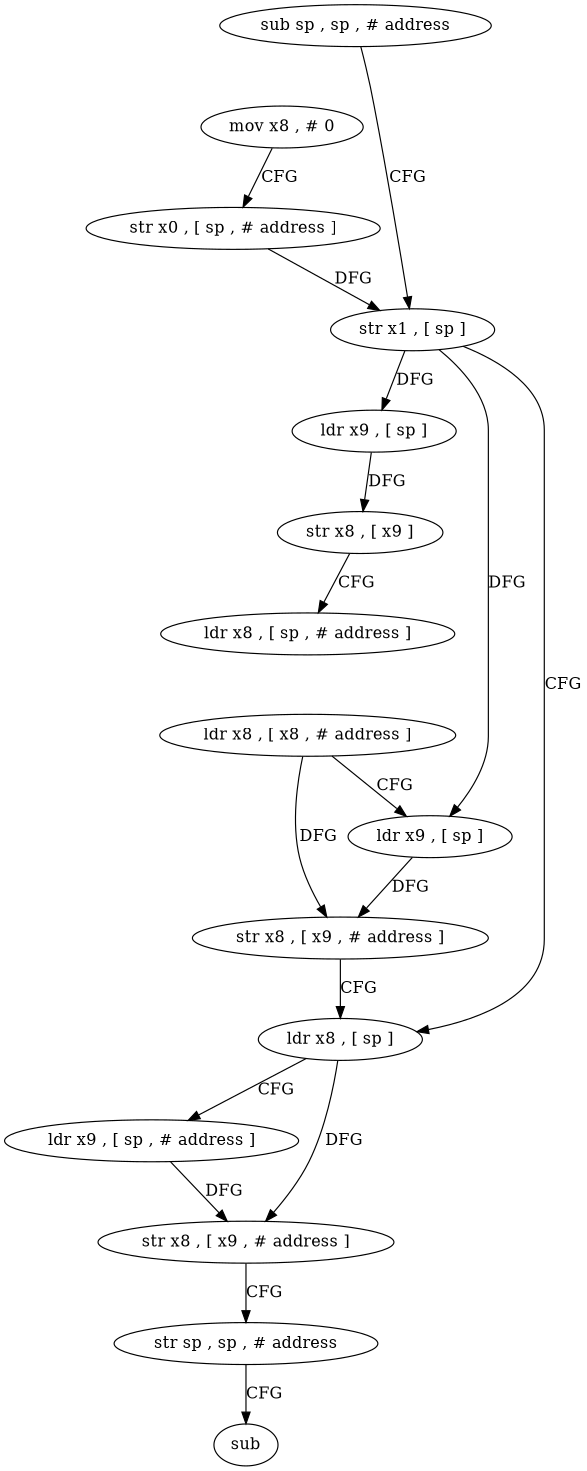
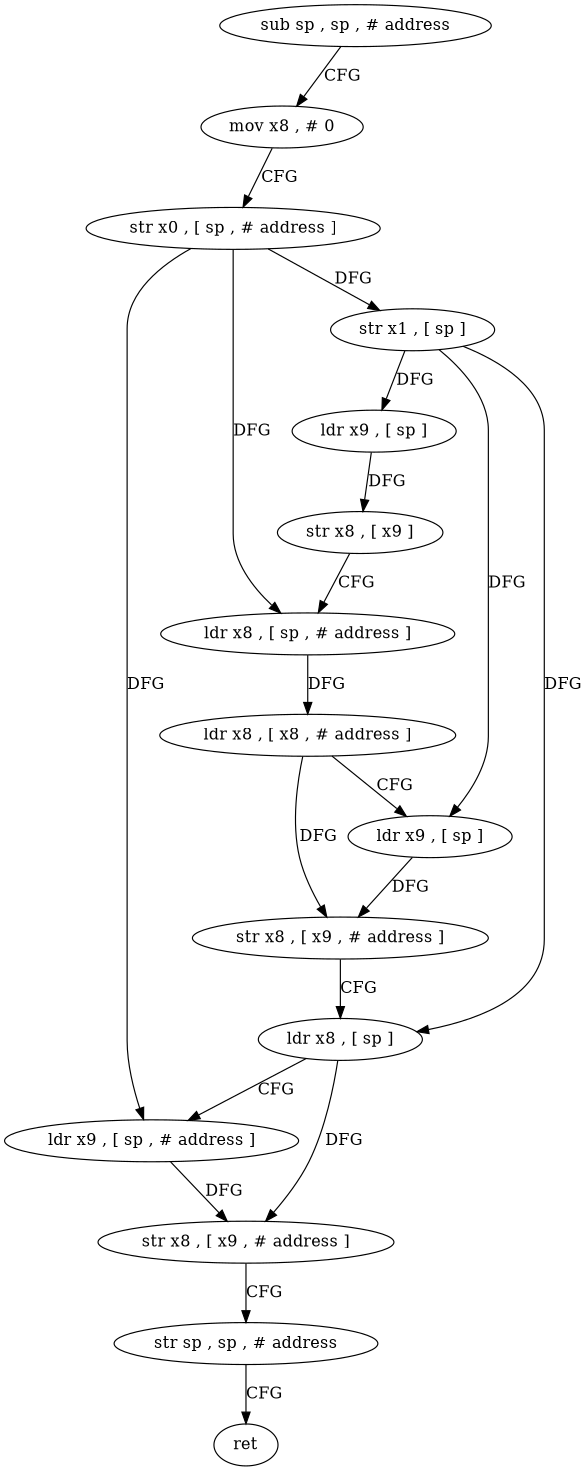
edge "sub sp , sp , # address" -> "str x1 , [ sp ]": now "sub sp , sp , # address" -> "mov x8 , # 0"
edge "str x0 , [ sp , # address ]" -> "ldr x8 , [ sp , # address ]": added, label "DFG"
edge "str x0 , [ sp , # address ]" -> "ldr x9 , [ sp , # address ]": added, label "DFG"
edge "ldr x8 , [ sp , # address ]" -> "ldr x8 , [ x8 , # address ]": added, label "DFG"
edge "str x1 , [ sp ]" -> "ldr x8 , [ sp ]": label "CFG" -> "DFG"
node "sub": label "sub" -> "ret"
